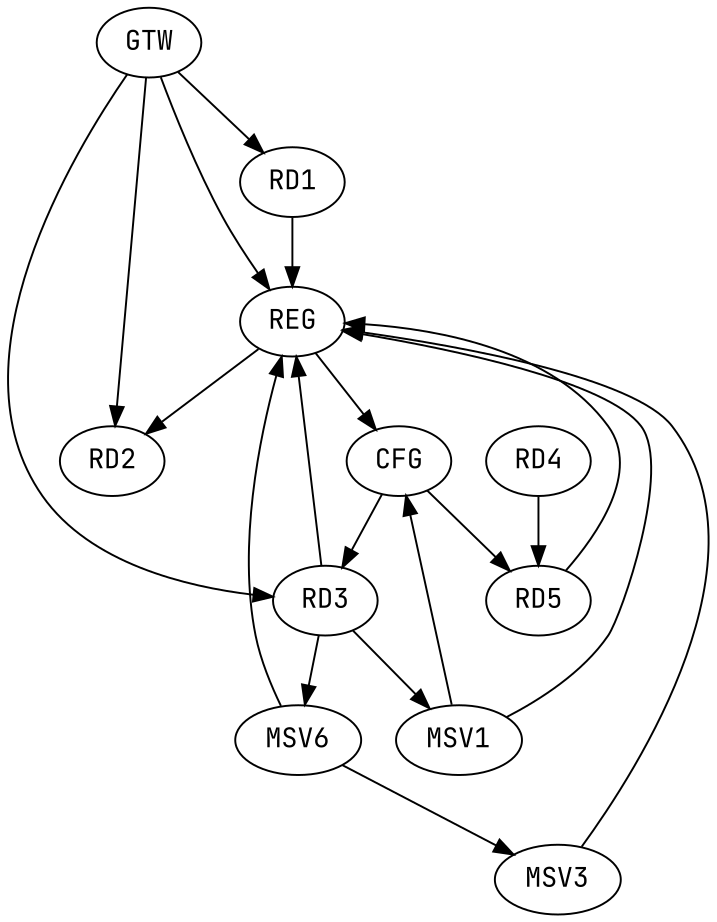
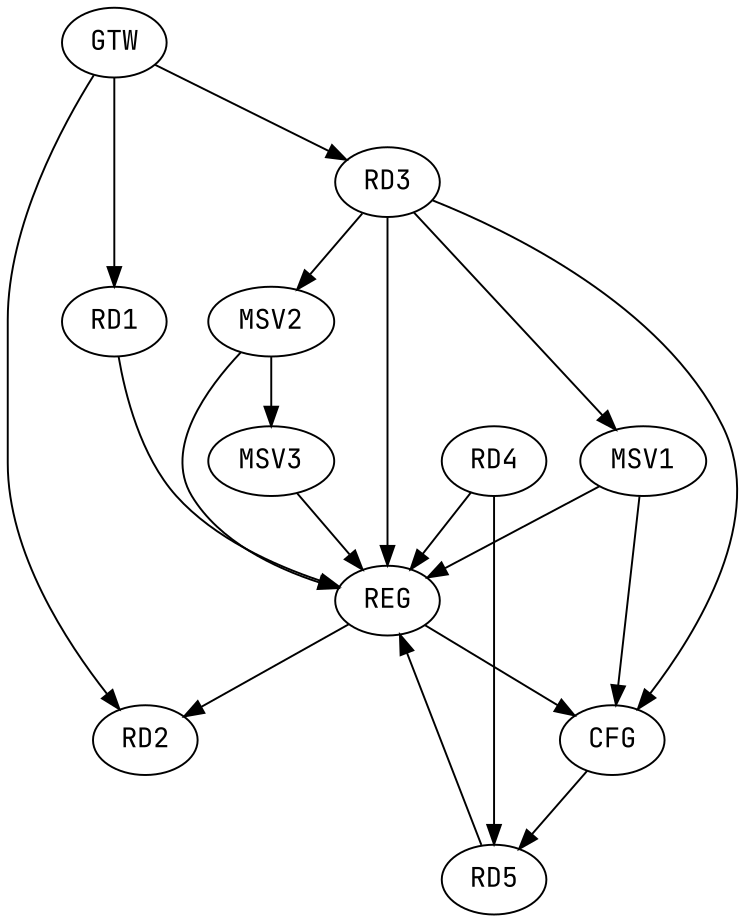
edge "GTW" -> "REG": now "RD4" -> "REG"
edge "CFG" -> "RD3": reversed
node "MSV6": label "MSV6" -> "MSV2"
